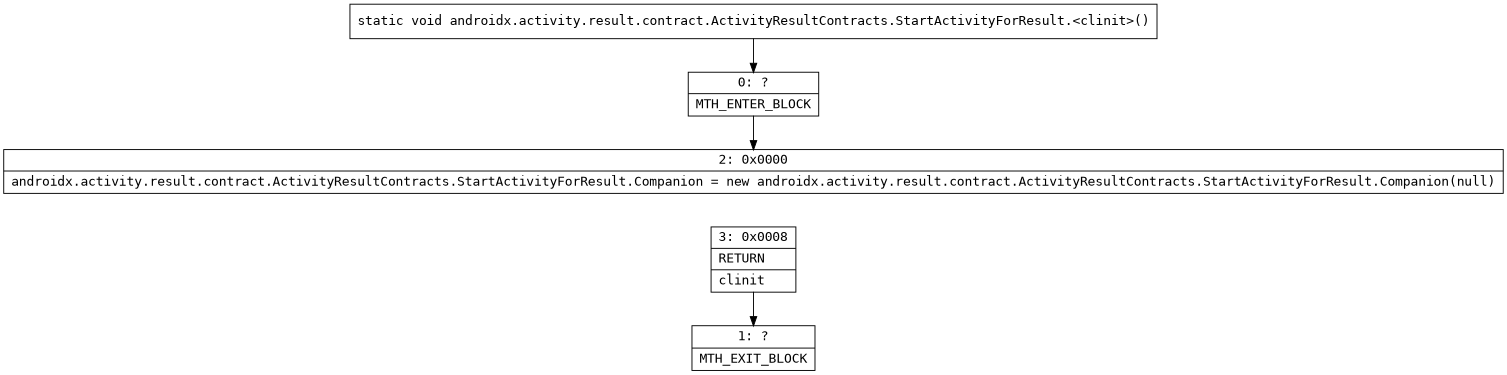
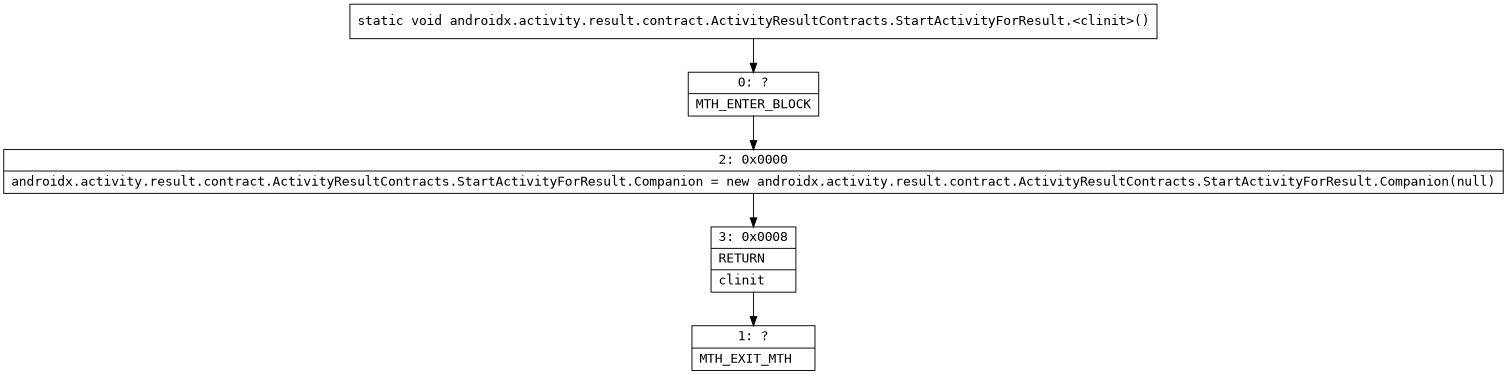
edge "2: 0x0000" -> "3: 0x0008": added
node "1: ?": text "MTH_EXIT_BLOCK" -> "MTH_EXIT_MTH"
